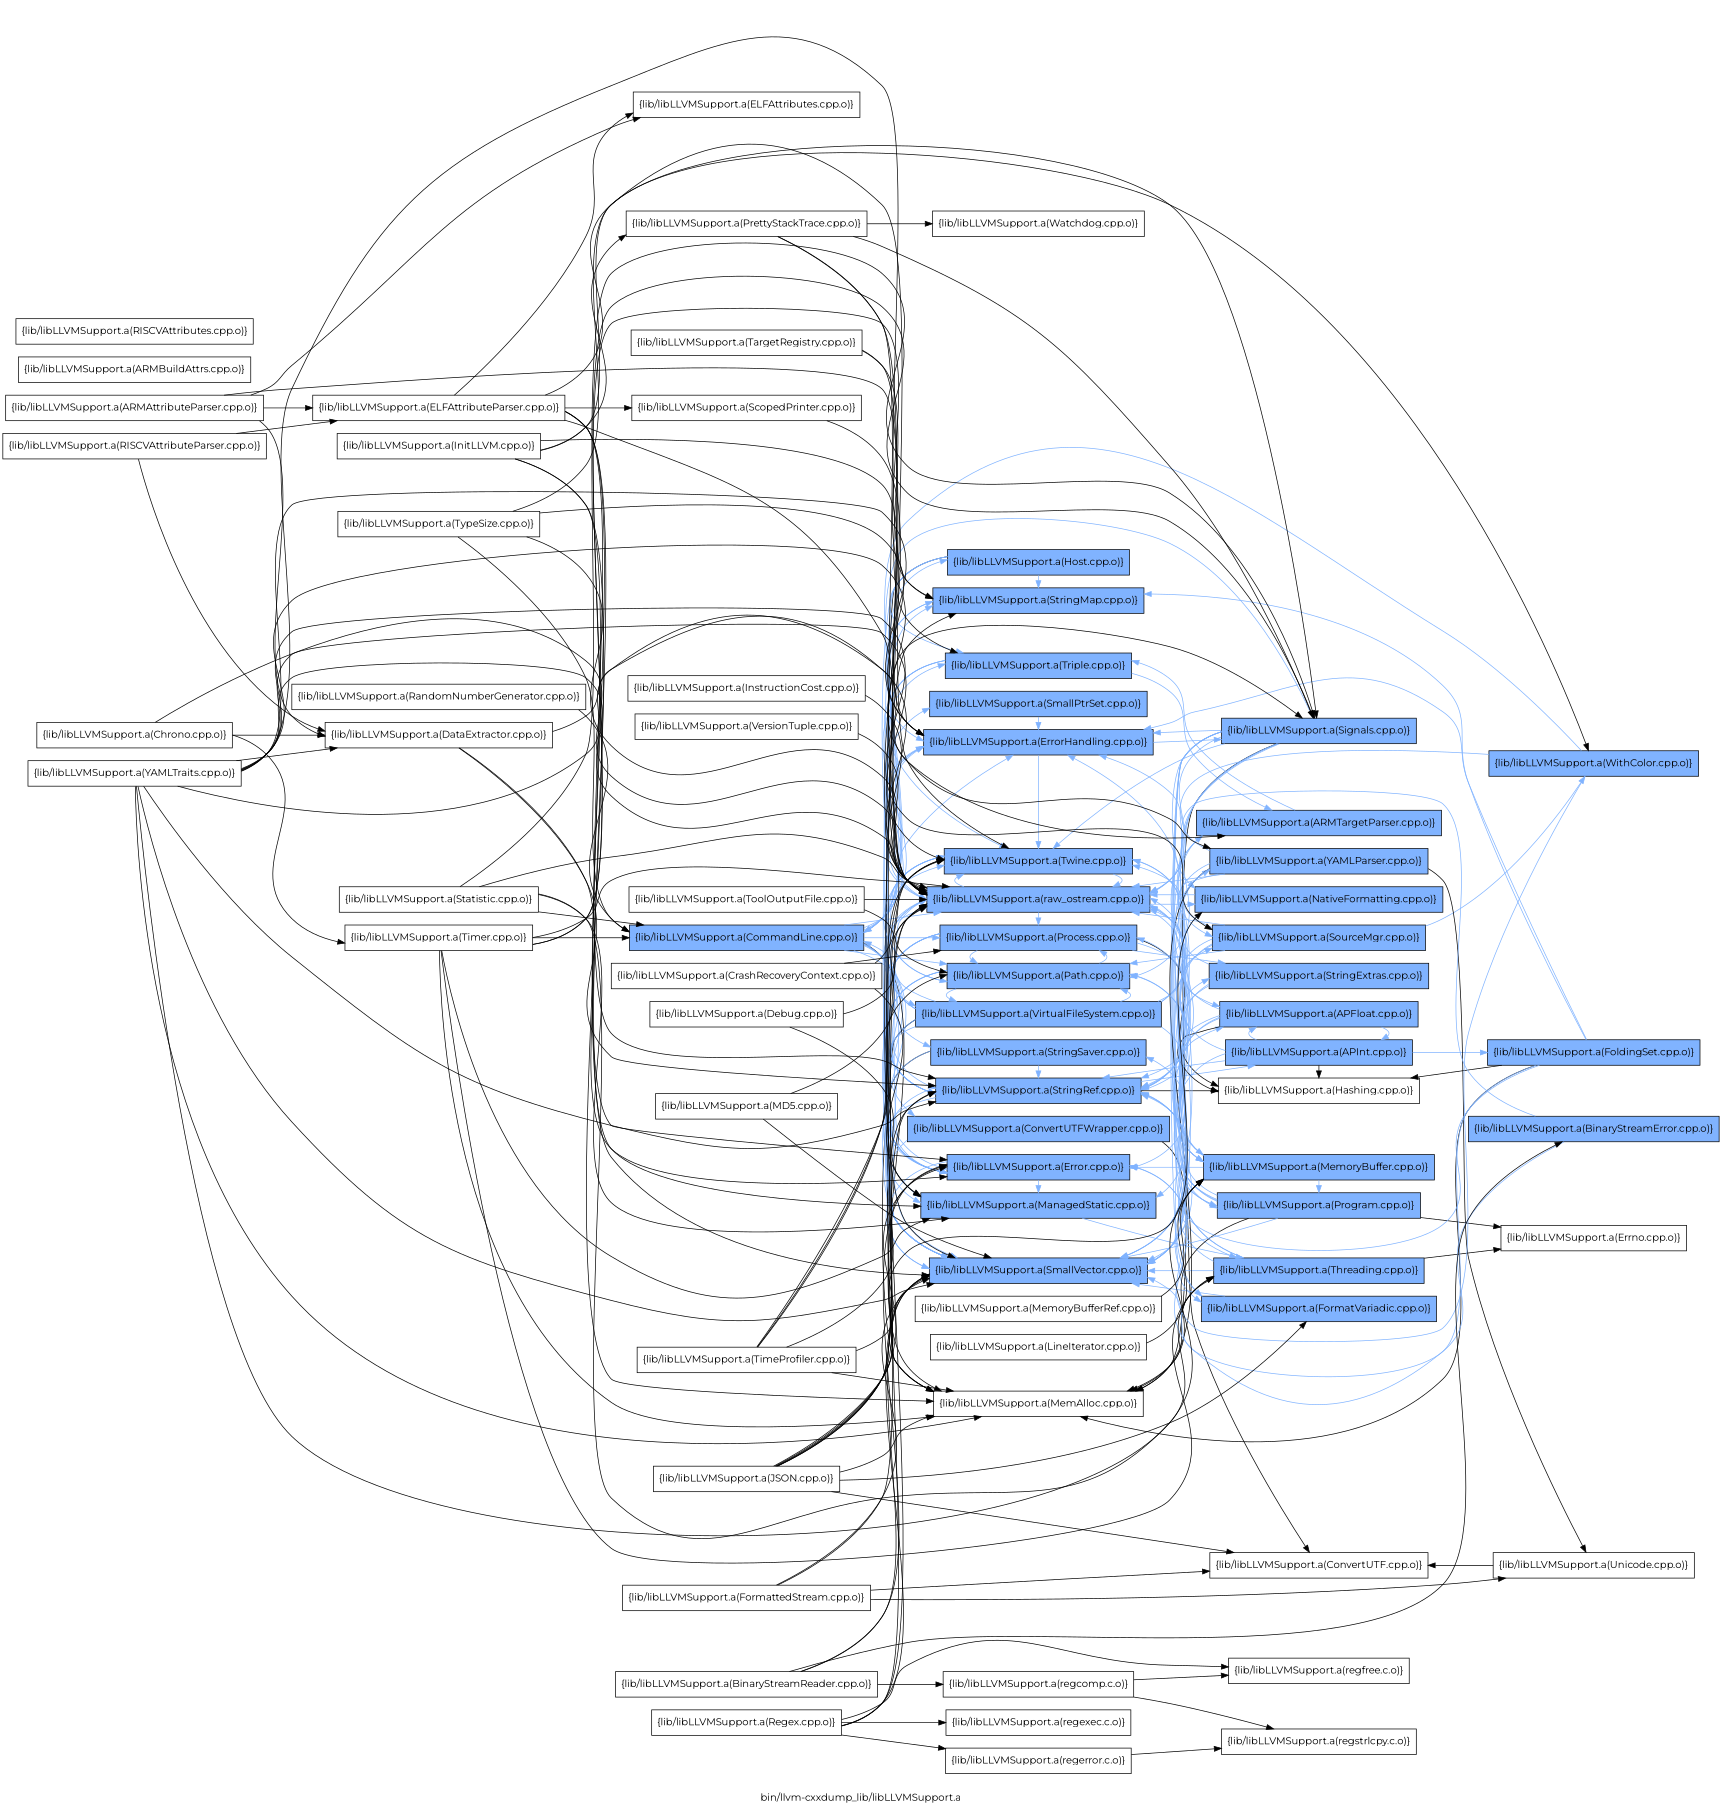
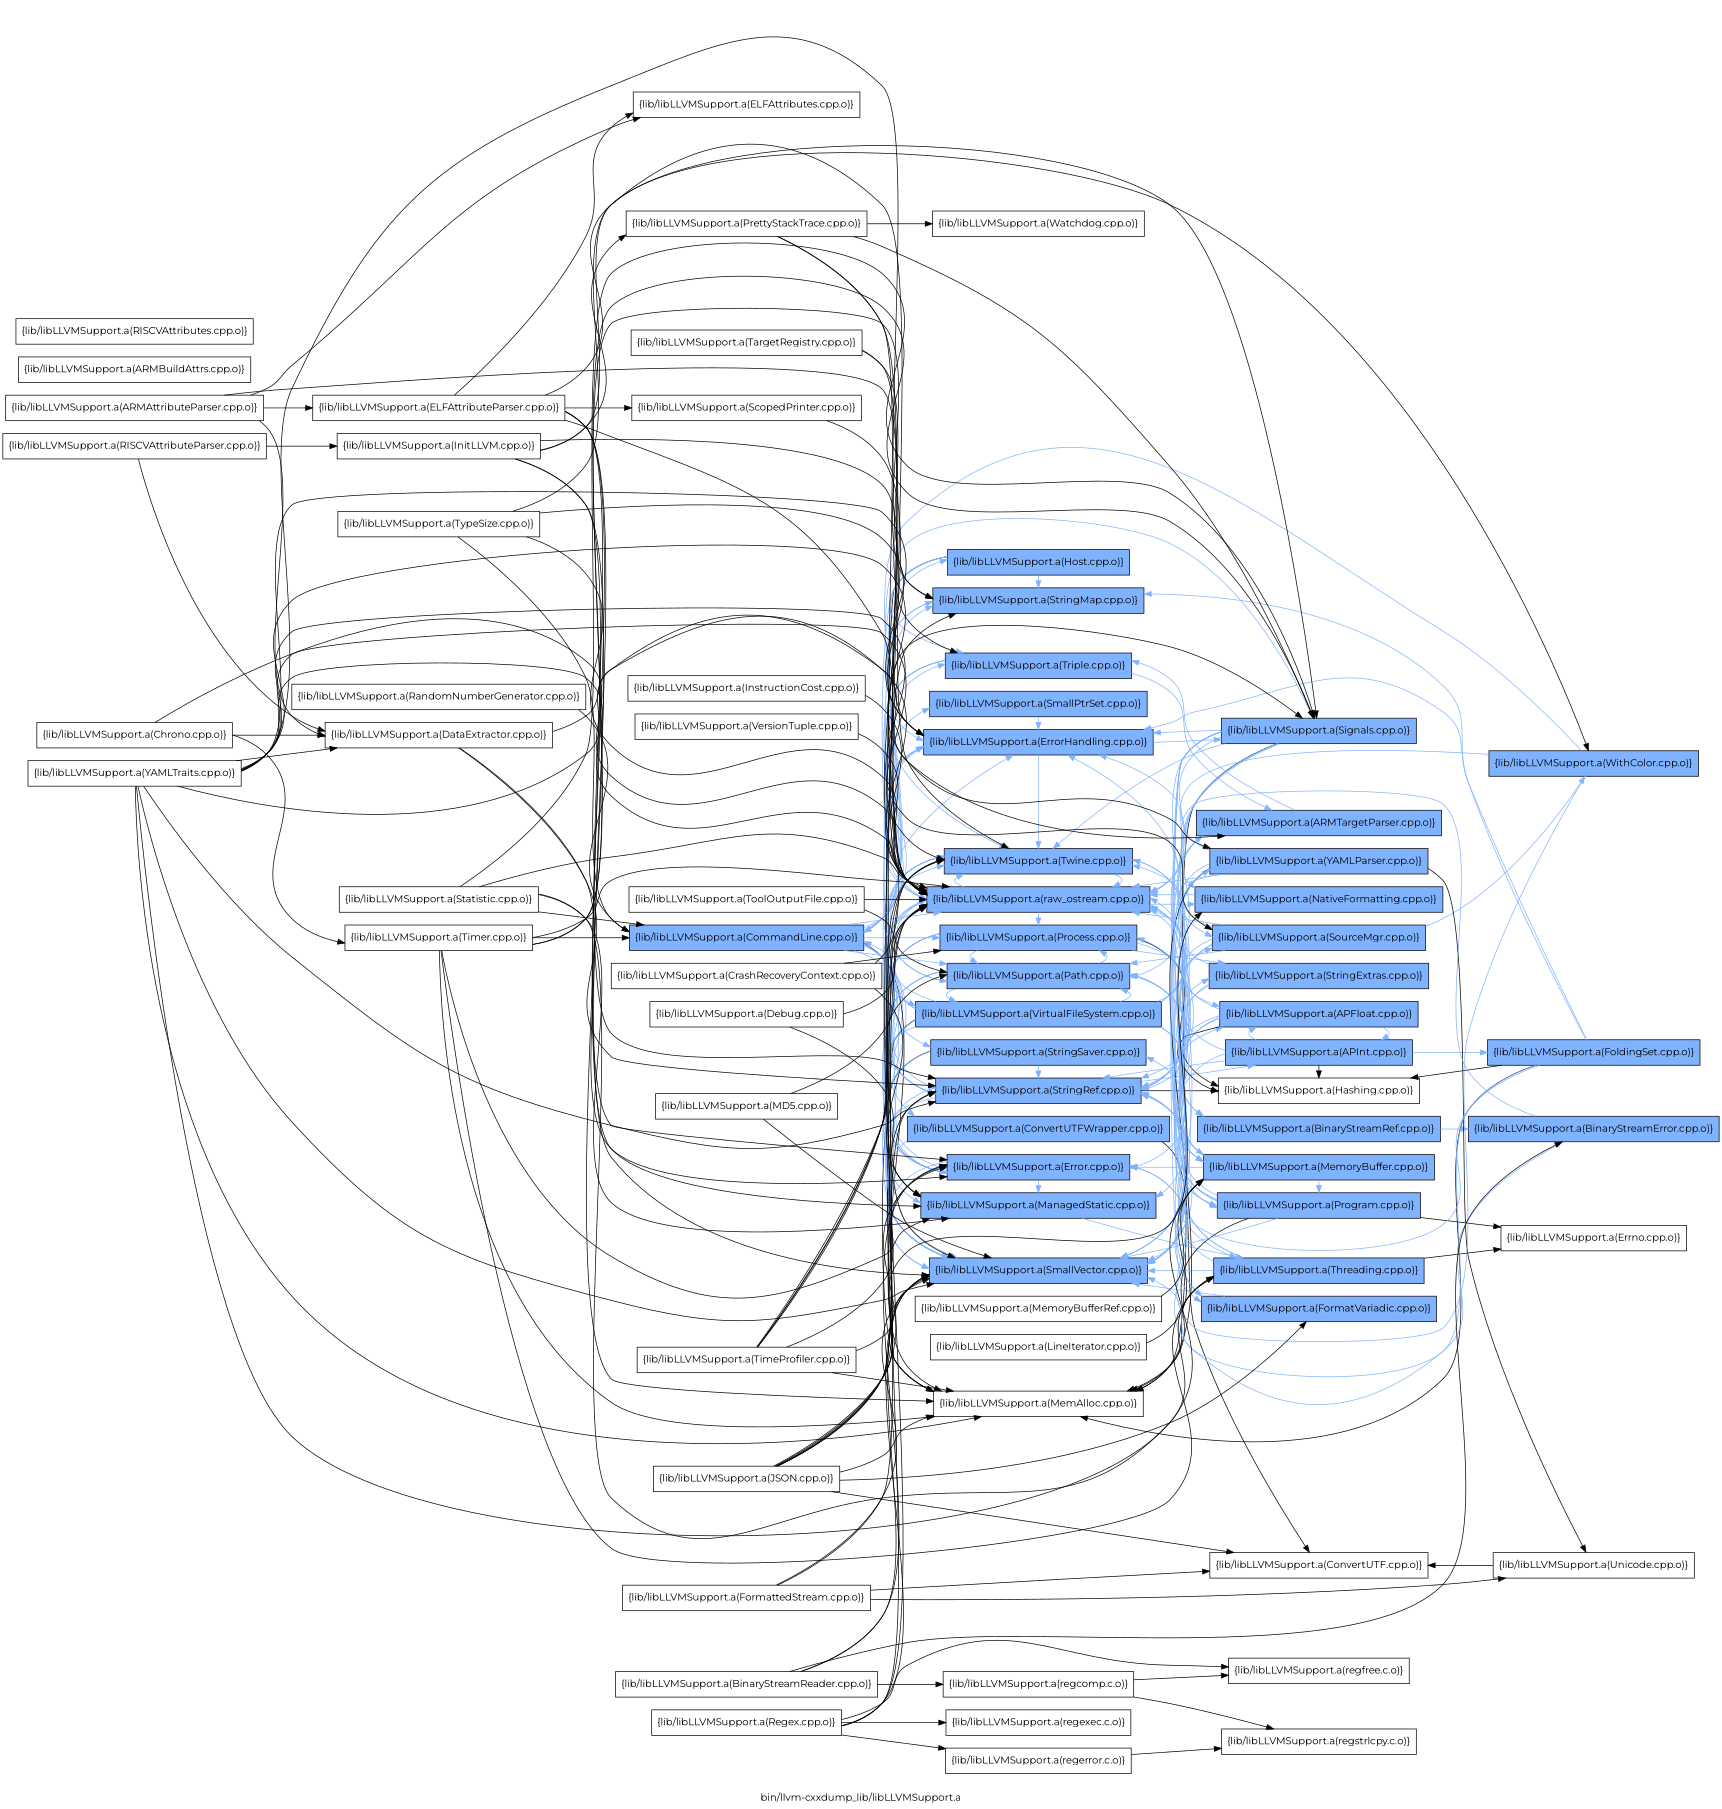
edge "{lib/libLLVMSupport.a(RISCVAttributeParser.cpp.o)}" -> "{lib/libLLVMSupport.a(ELFAttributeParser.cpp.o)}": now "{lib/libLLVMSupport.a(RISCVAttributeParser.cpp.o)}" -> "{lib/libLLVMSupport.a(InitLLVM.cpp.o)}"
node "{lib/libLLVMSupport.a(BinaryStreamRef.cpp.o)}": added
edge "{lib/libLLVMSupport.a(TimeProfiler.cpp.o)}" -> "{lib/libLLVMSupport.a(raw_ostream.cpp.o)}": added
